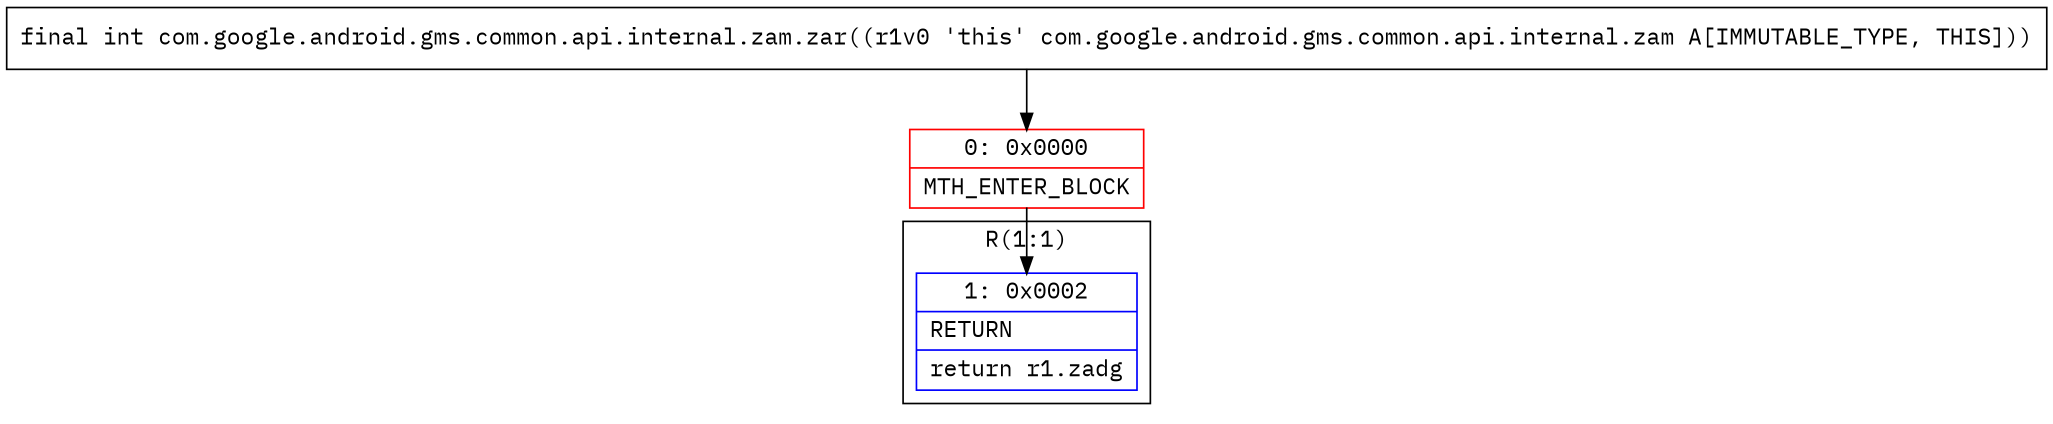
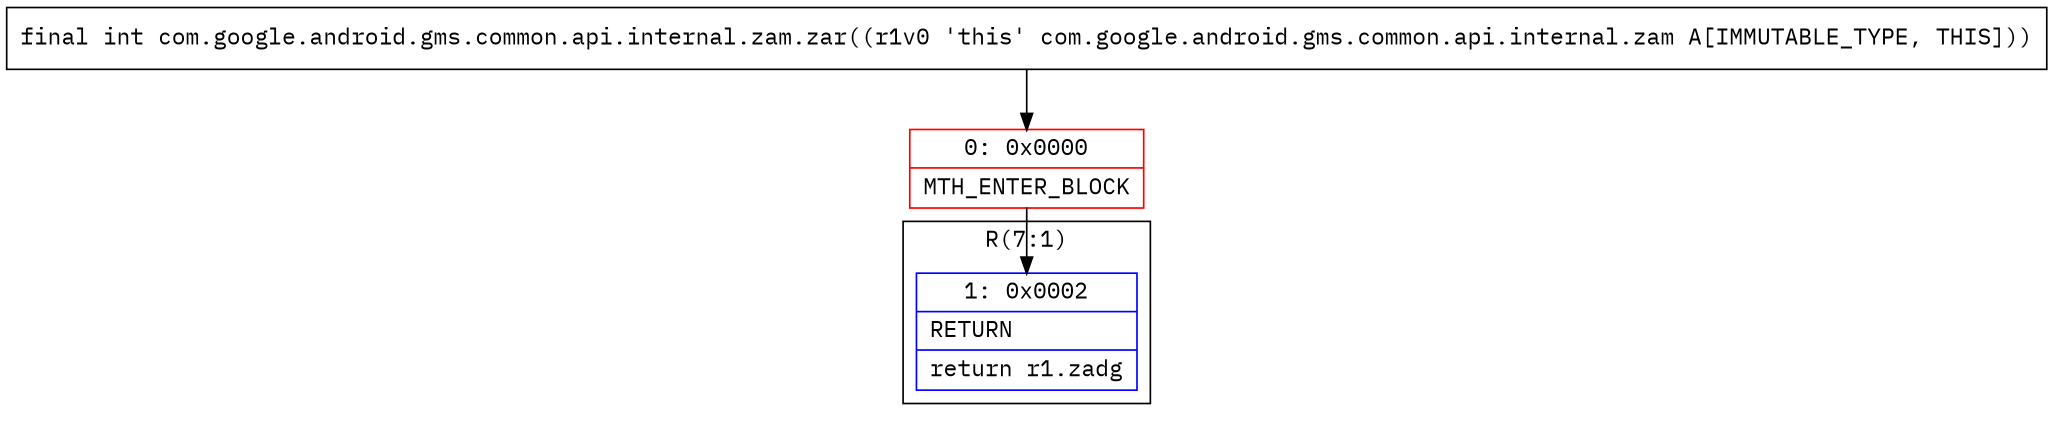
cluster "R(1:1)": label "R(1:1)" -> "R(7:1)"
